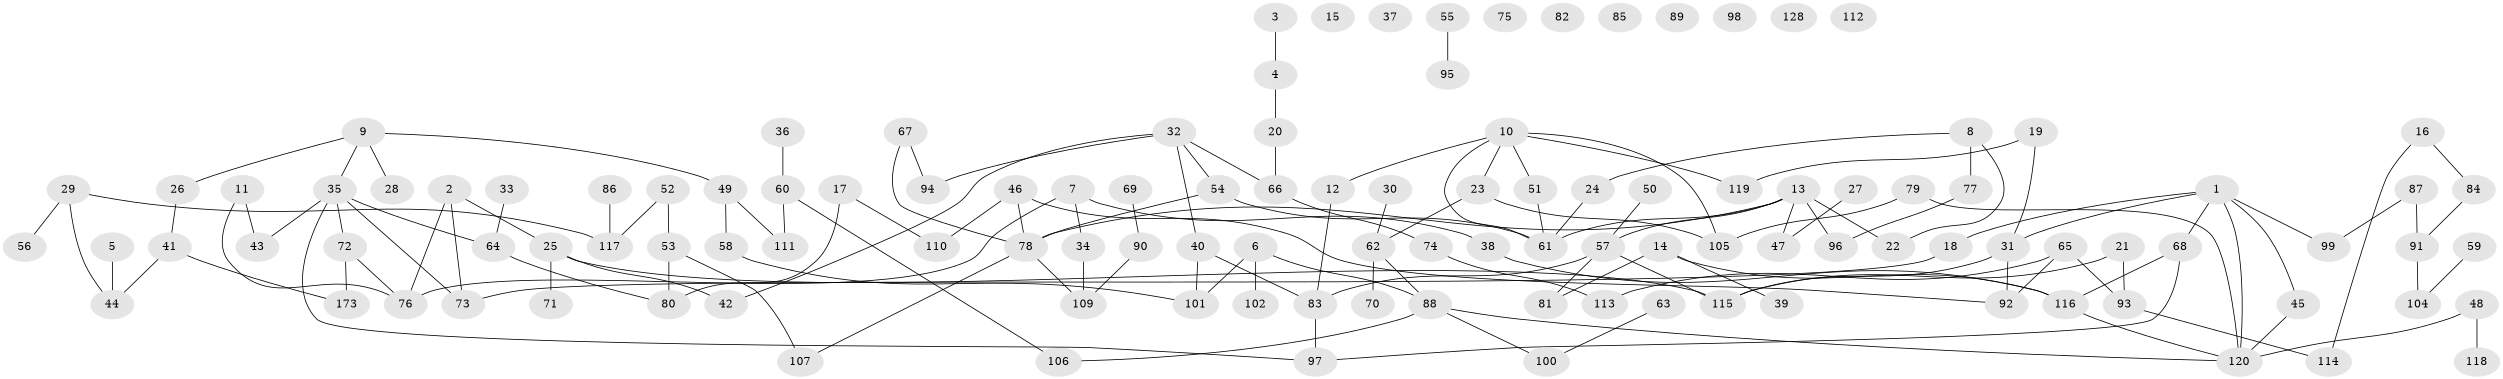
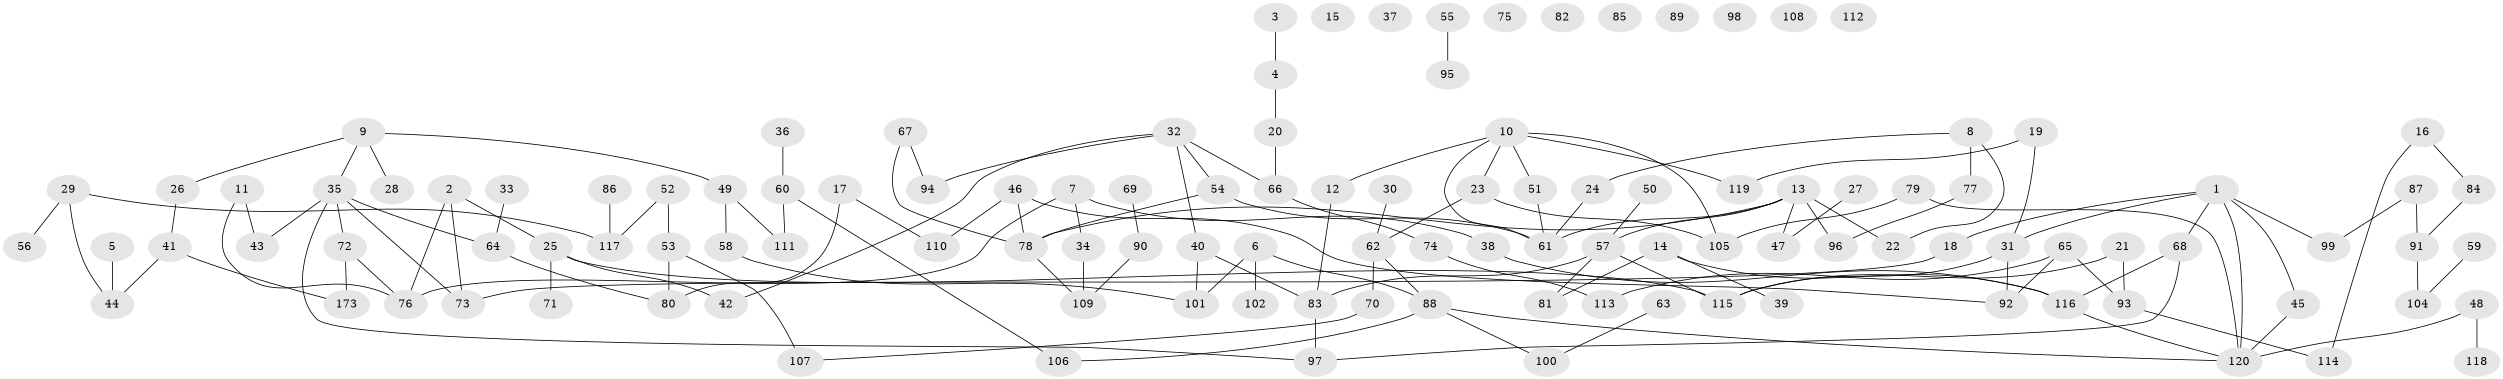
node "128": label "128" -> "108"
edge "78" -- "107": now "70" -- "107"
